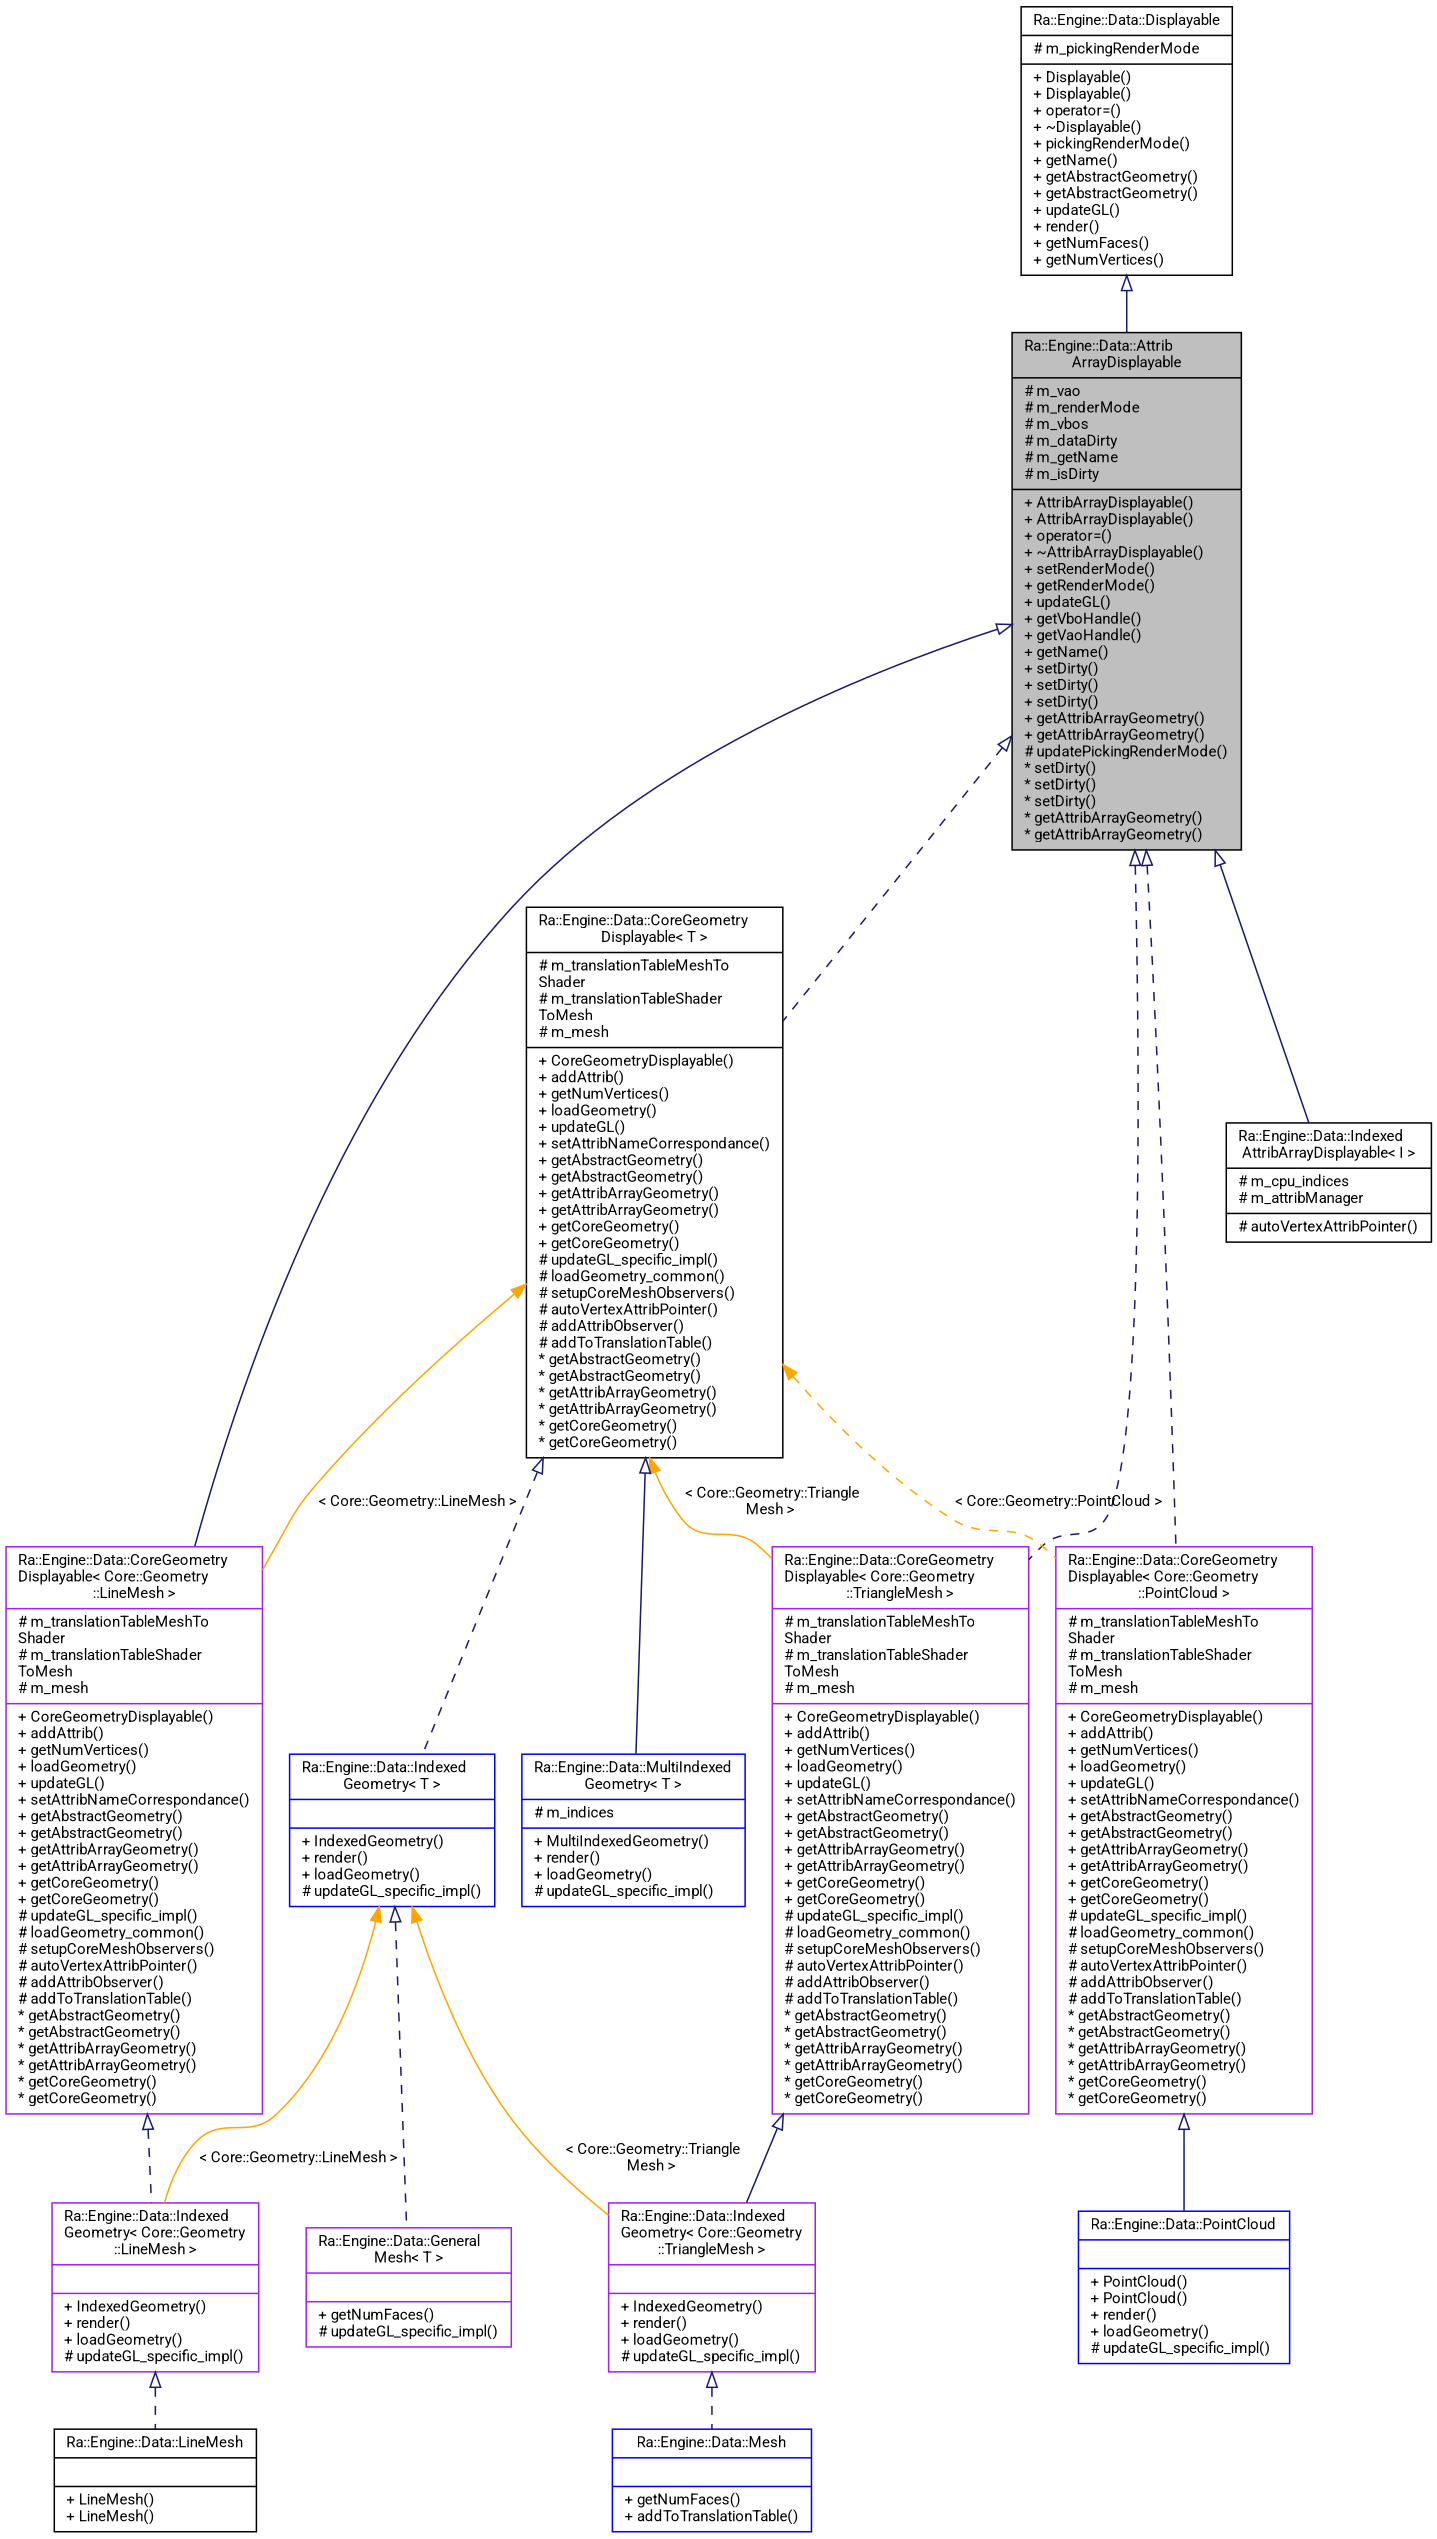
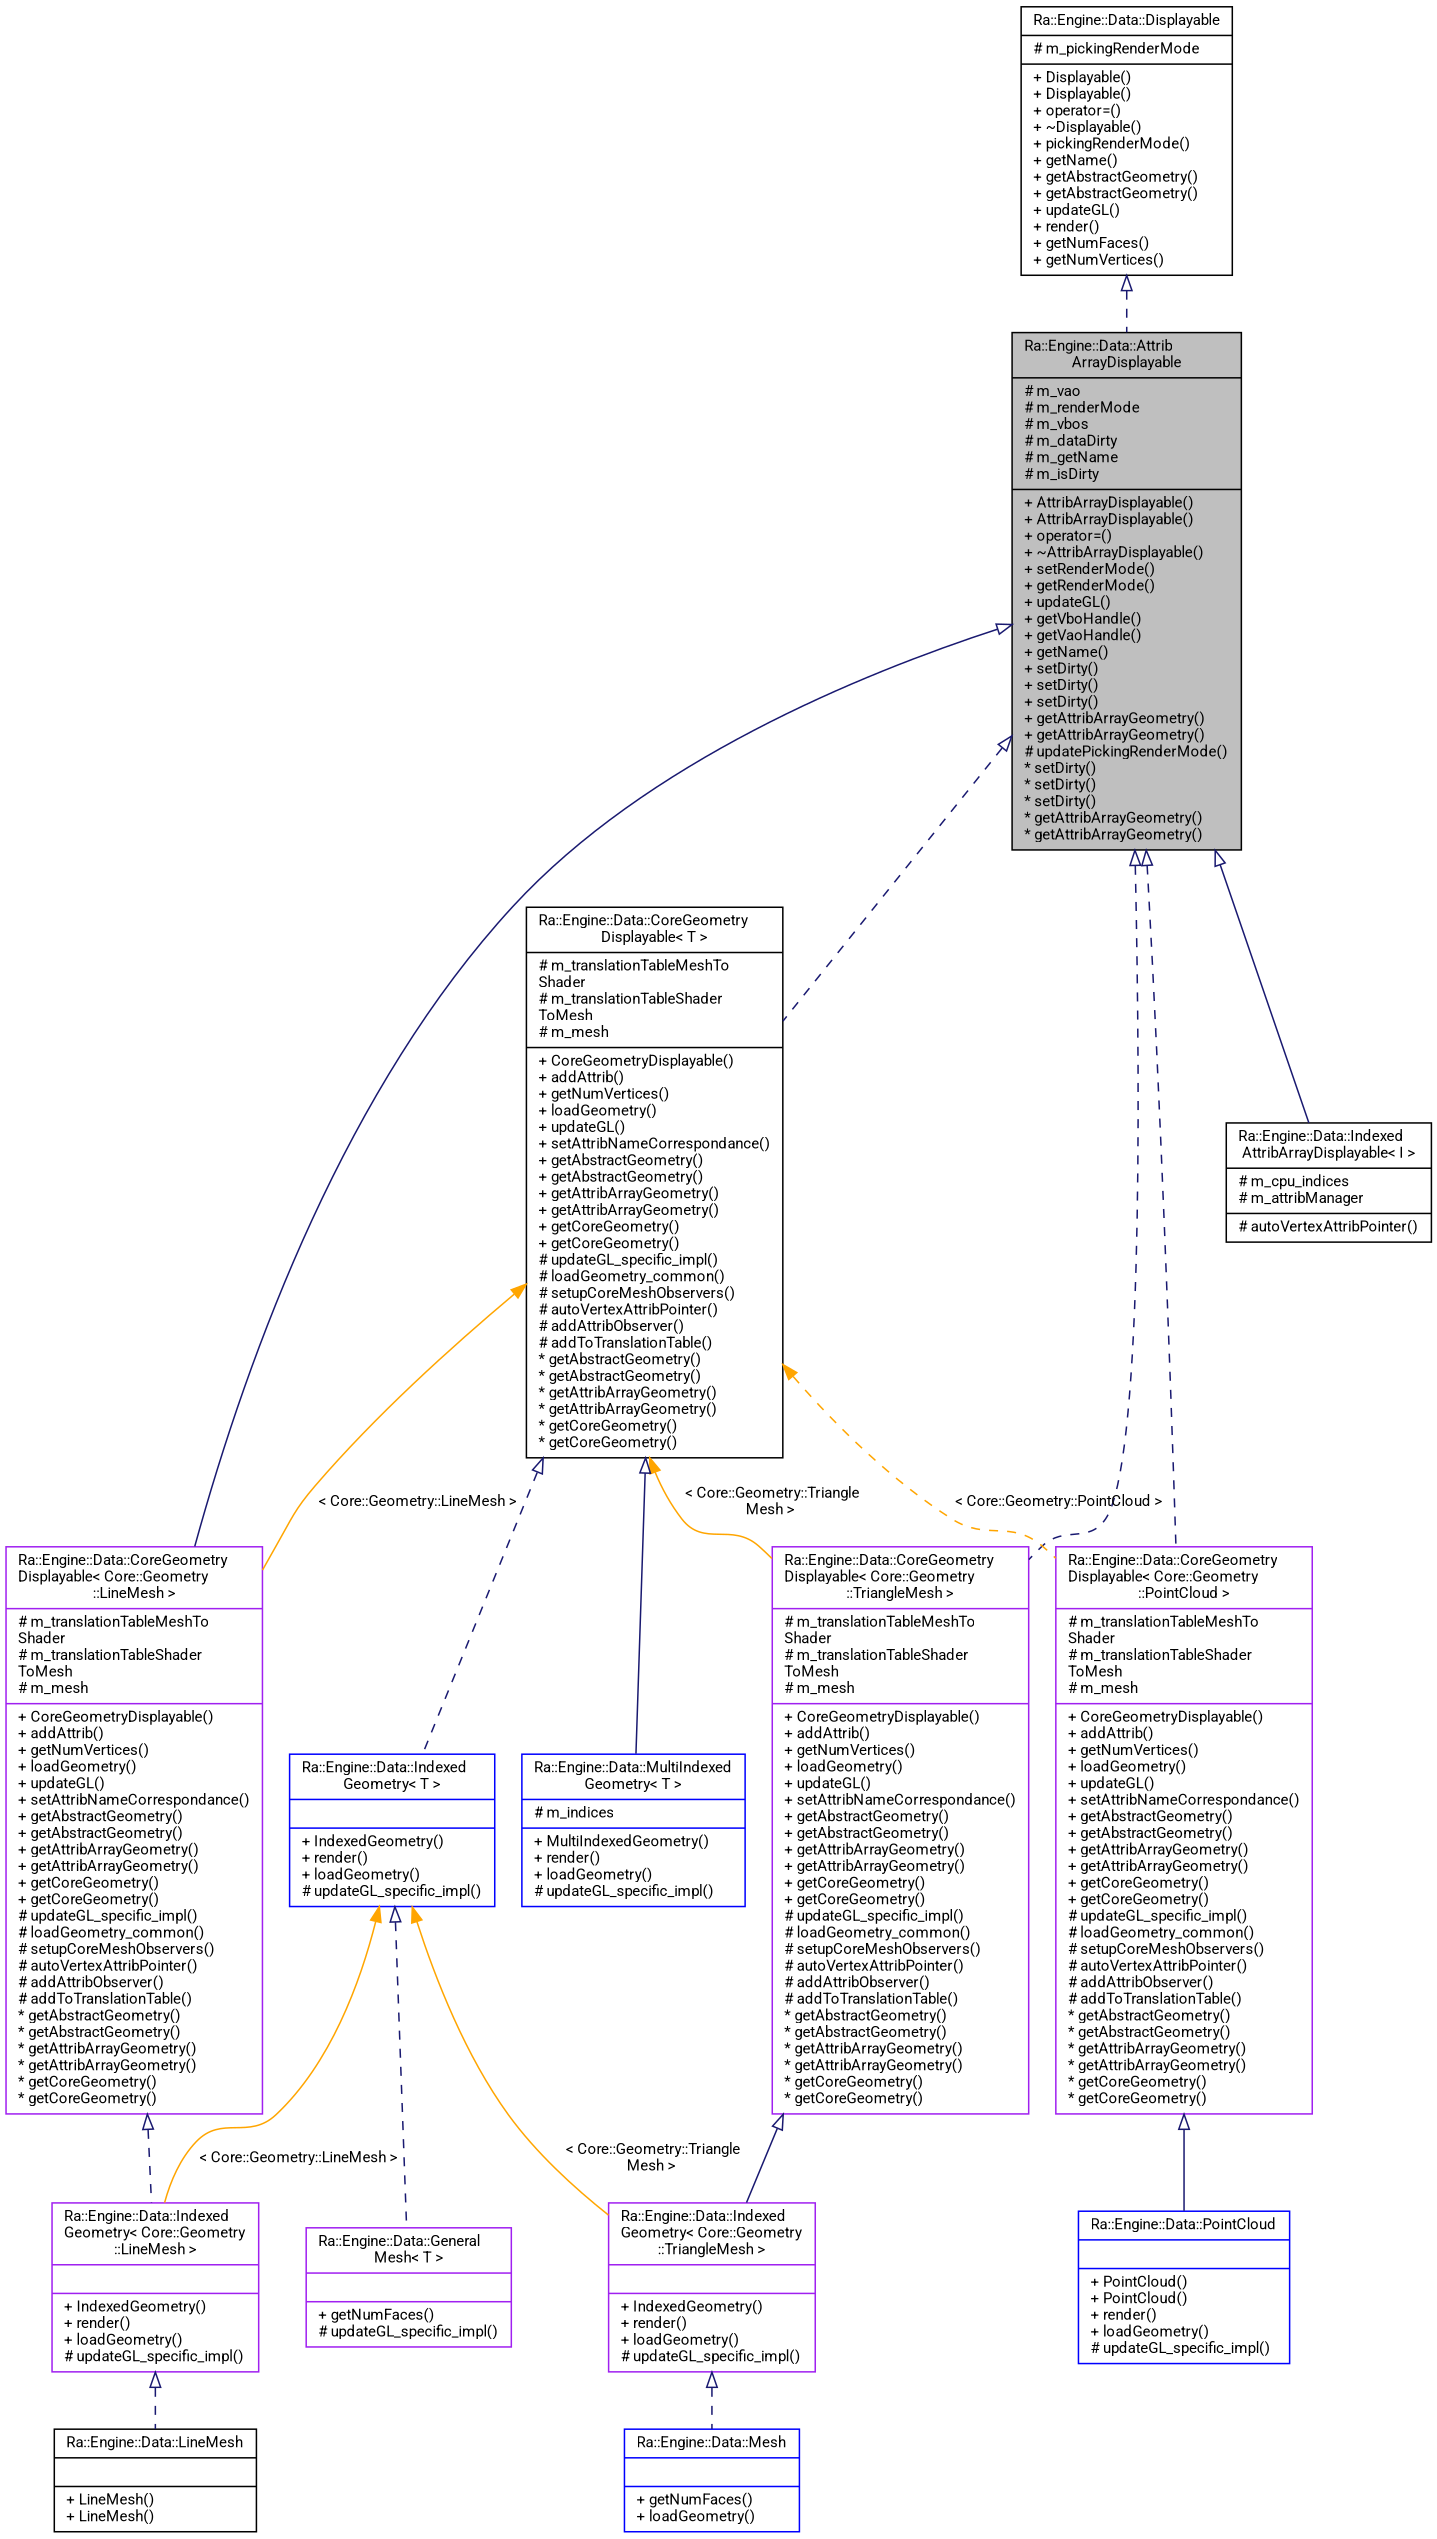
edge "Ra::Engine::Data::Attrib" -> "Ra::Engine::Data::Displayable": style solid -> dashed
node "Ra::Engine::Data::Mesh": text "+ addToTranslationTable()" -> "+ loadGeometry()"
